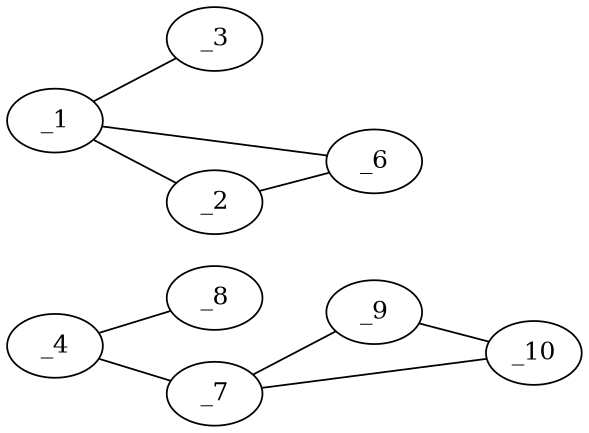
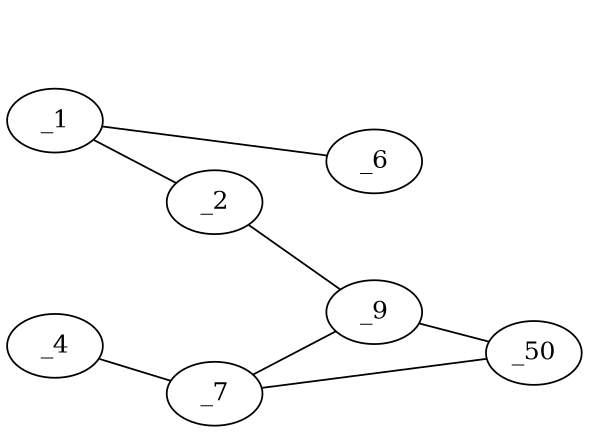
node "_3": removed
edge "_6" -- "_2": now "_9" -- "_2"
node "_8": removed
node "_10": label "_10" -> "_50"
